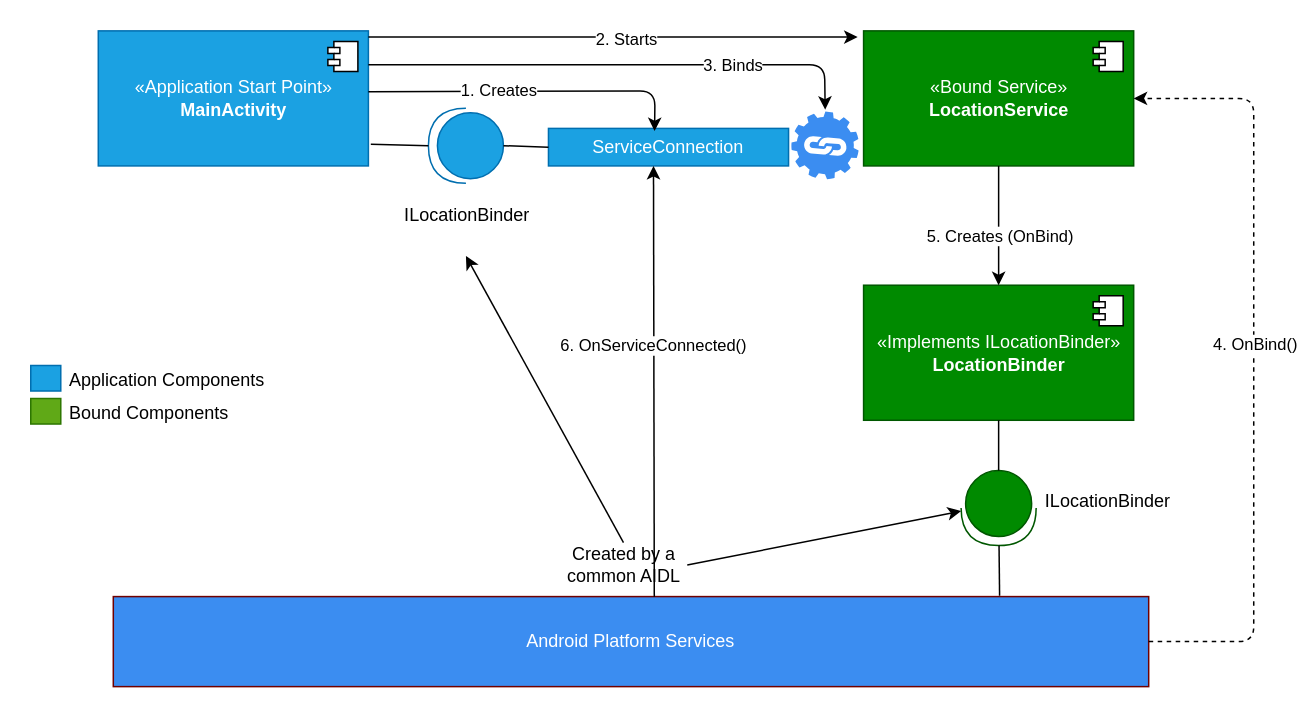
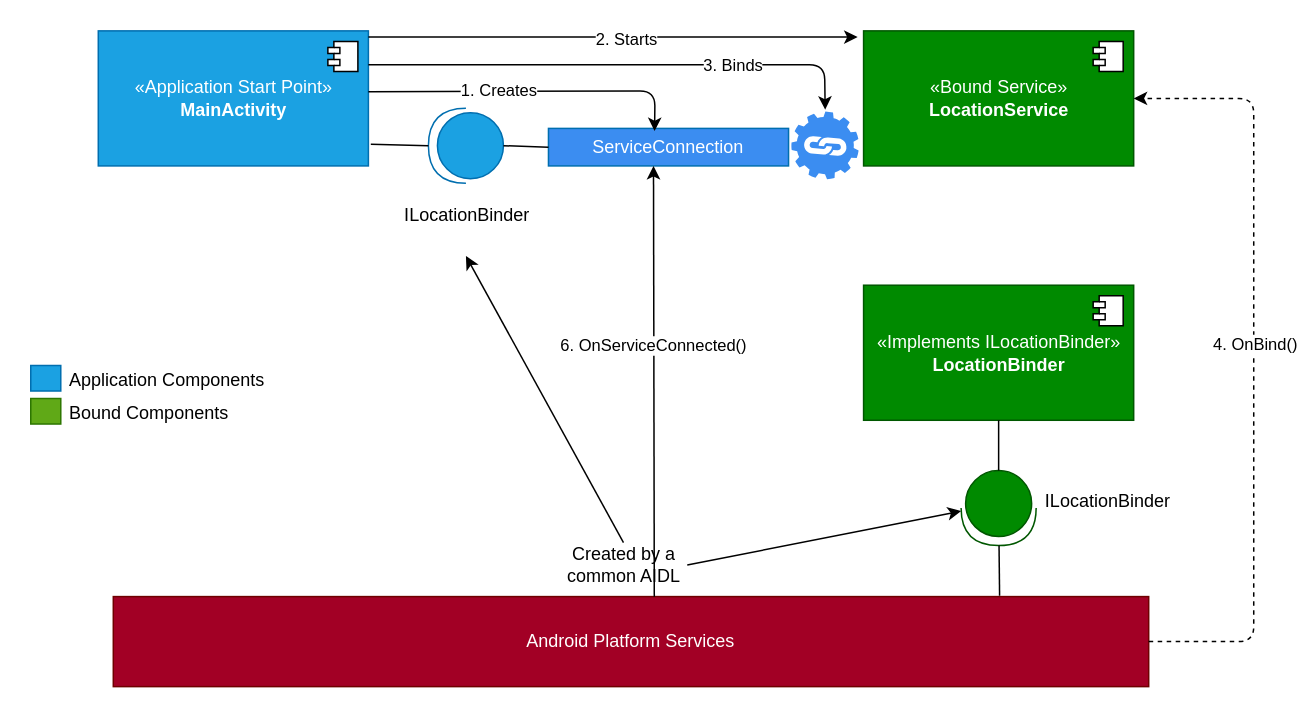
node "ServiceConnection": fillcolor #1ba1e2 -> #3b8df1
edge "«Bound Service» LocationService" -> "«Implements ILocationBinder» LocationBinder": removed, label "5. Creates (OnBind)"
node "Android Platform Services": fillcolor #3b8df1 -> #a20025
